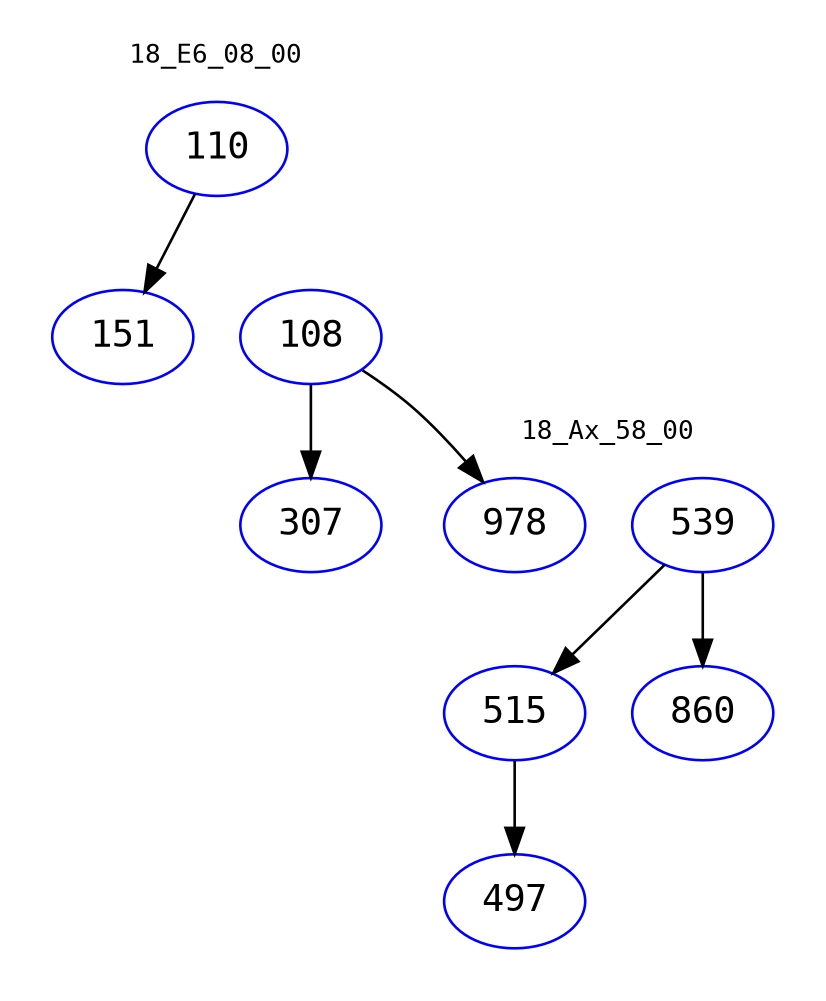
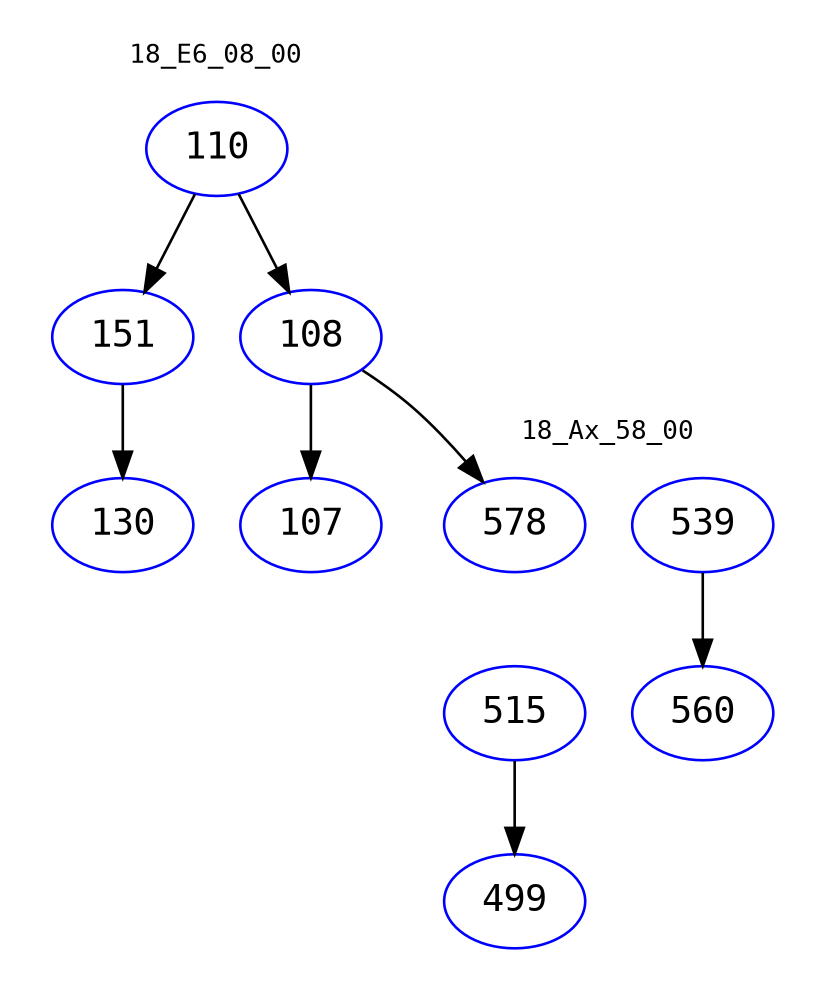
edge "110" -> "108": added
node "130": added
node "307": label "307" -> "107"
node "978": label "978" -> "578"
edge "539" -> "515": removed
node "860": label "860" -> "560"
node "497": label "497" -> "499"
